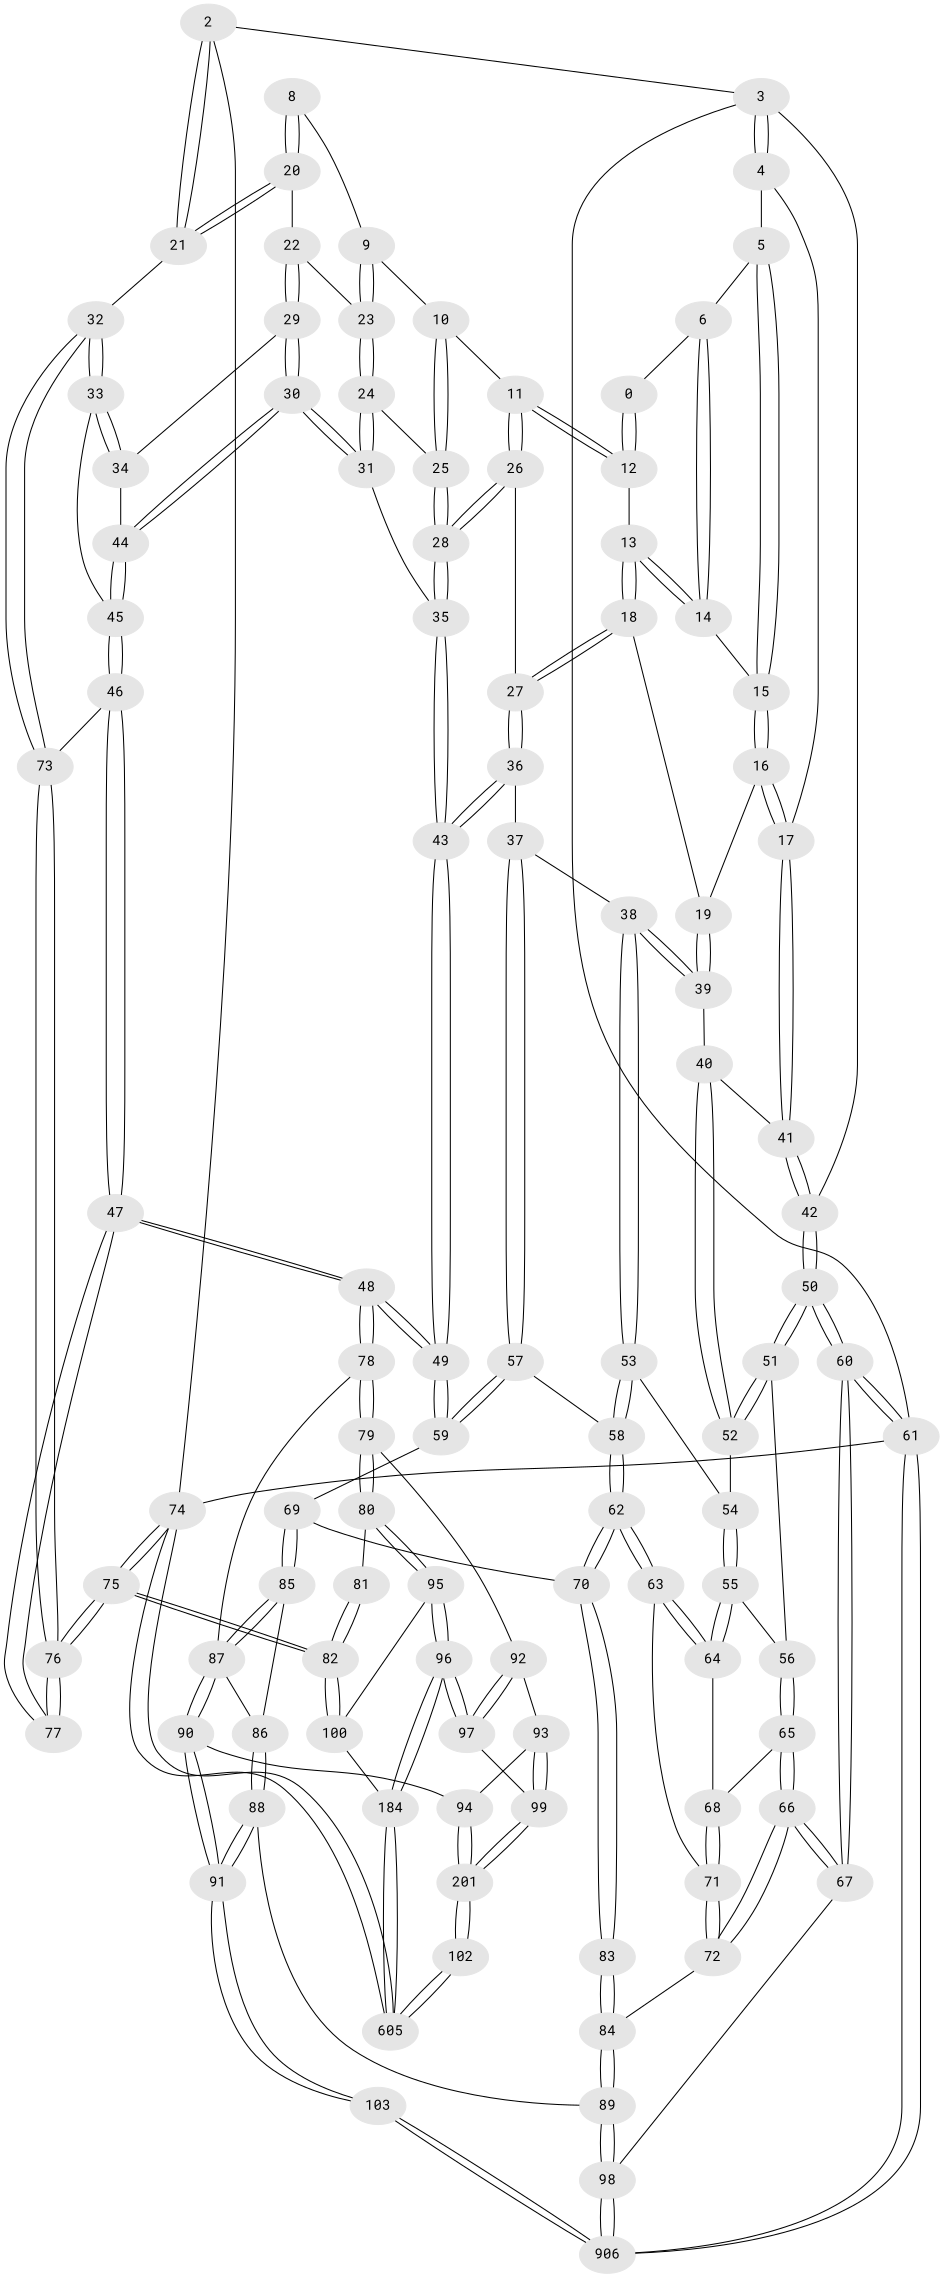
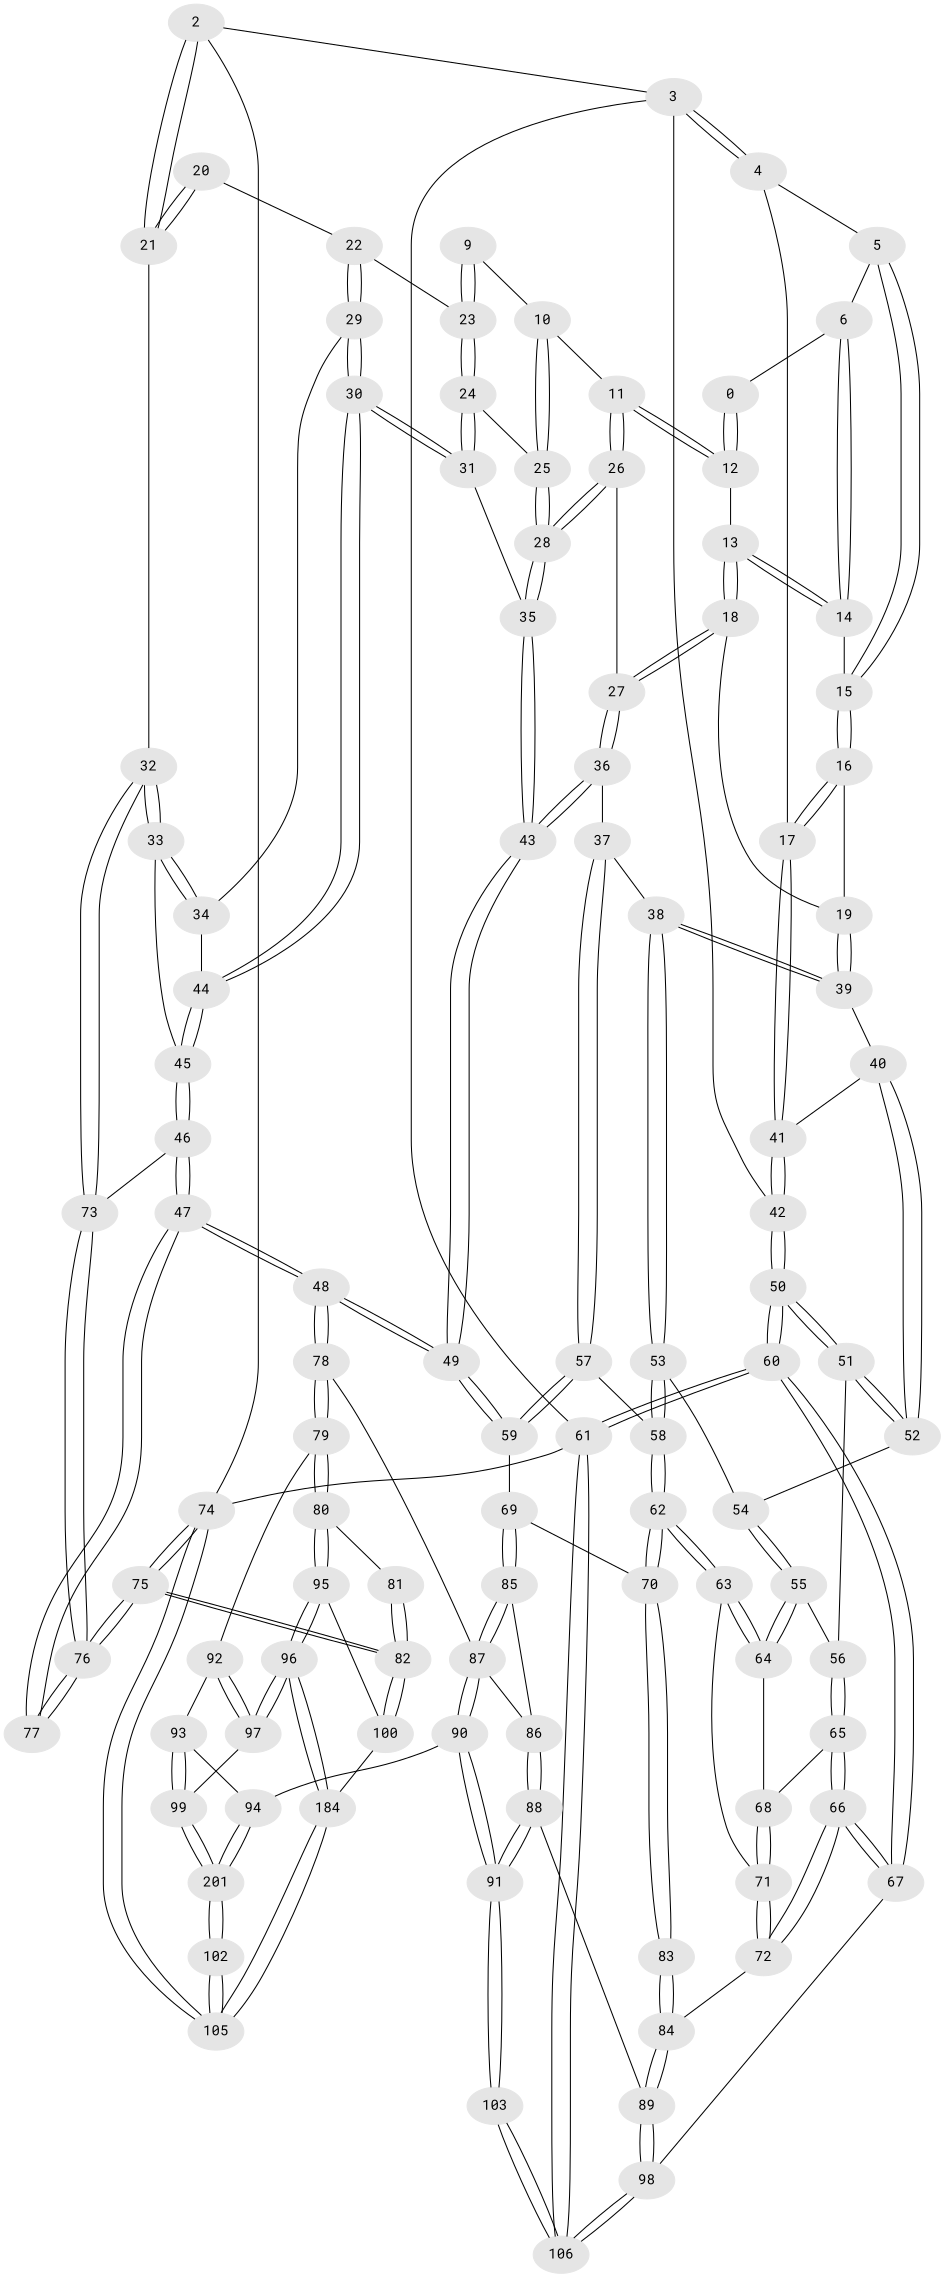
node "8": removed
node "605": label "605" -> "105"
node "906": label "906" -> "106"
